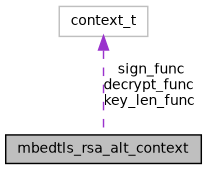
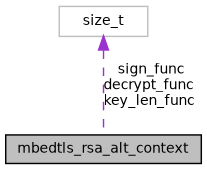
node "context_t": label "context_t" -> "size_t"
